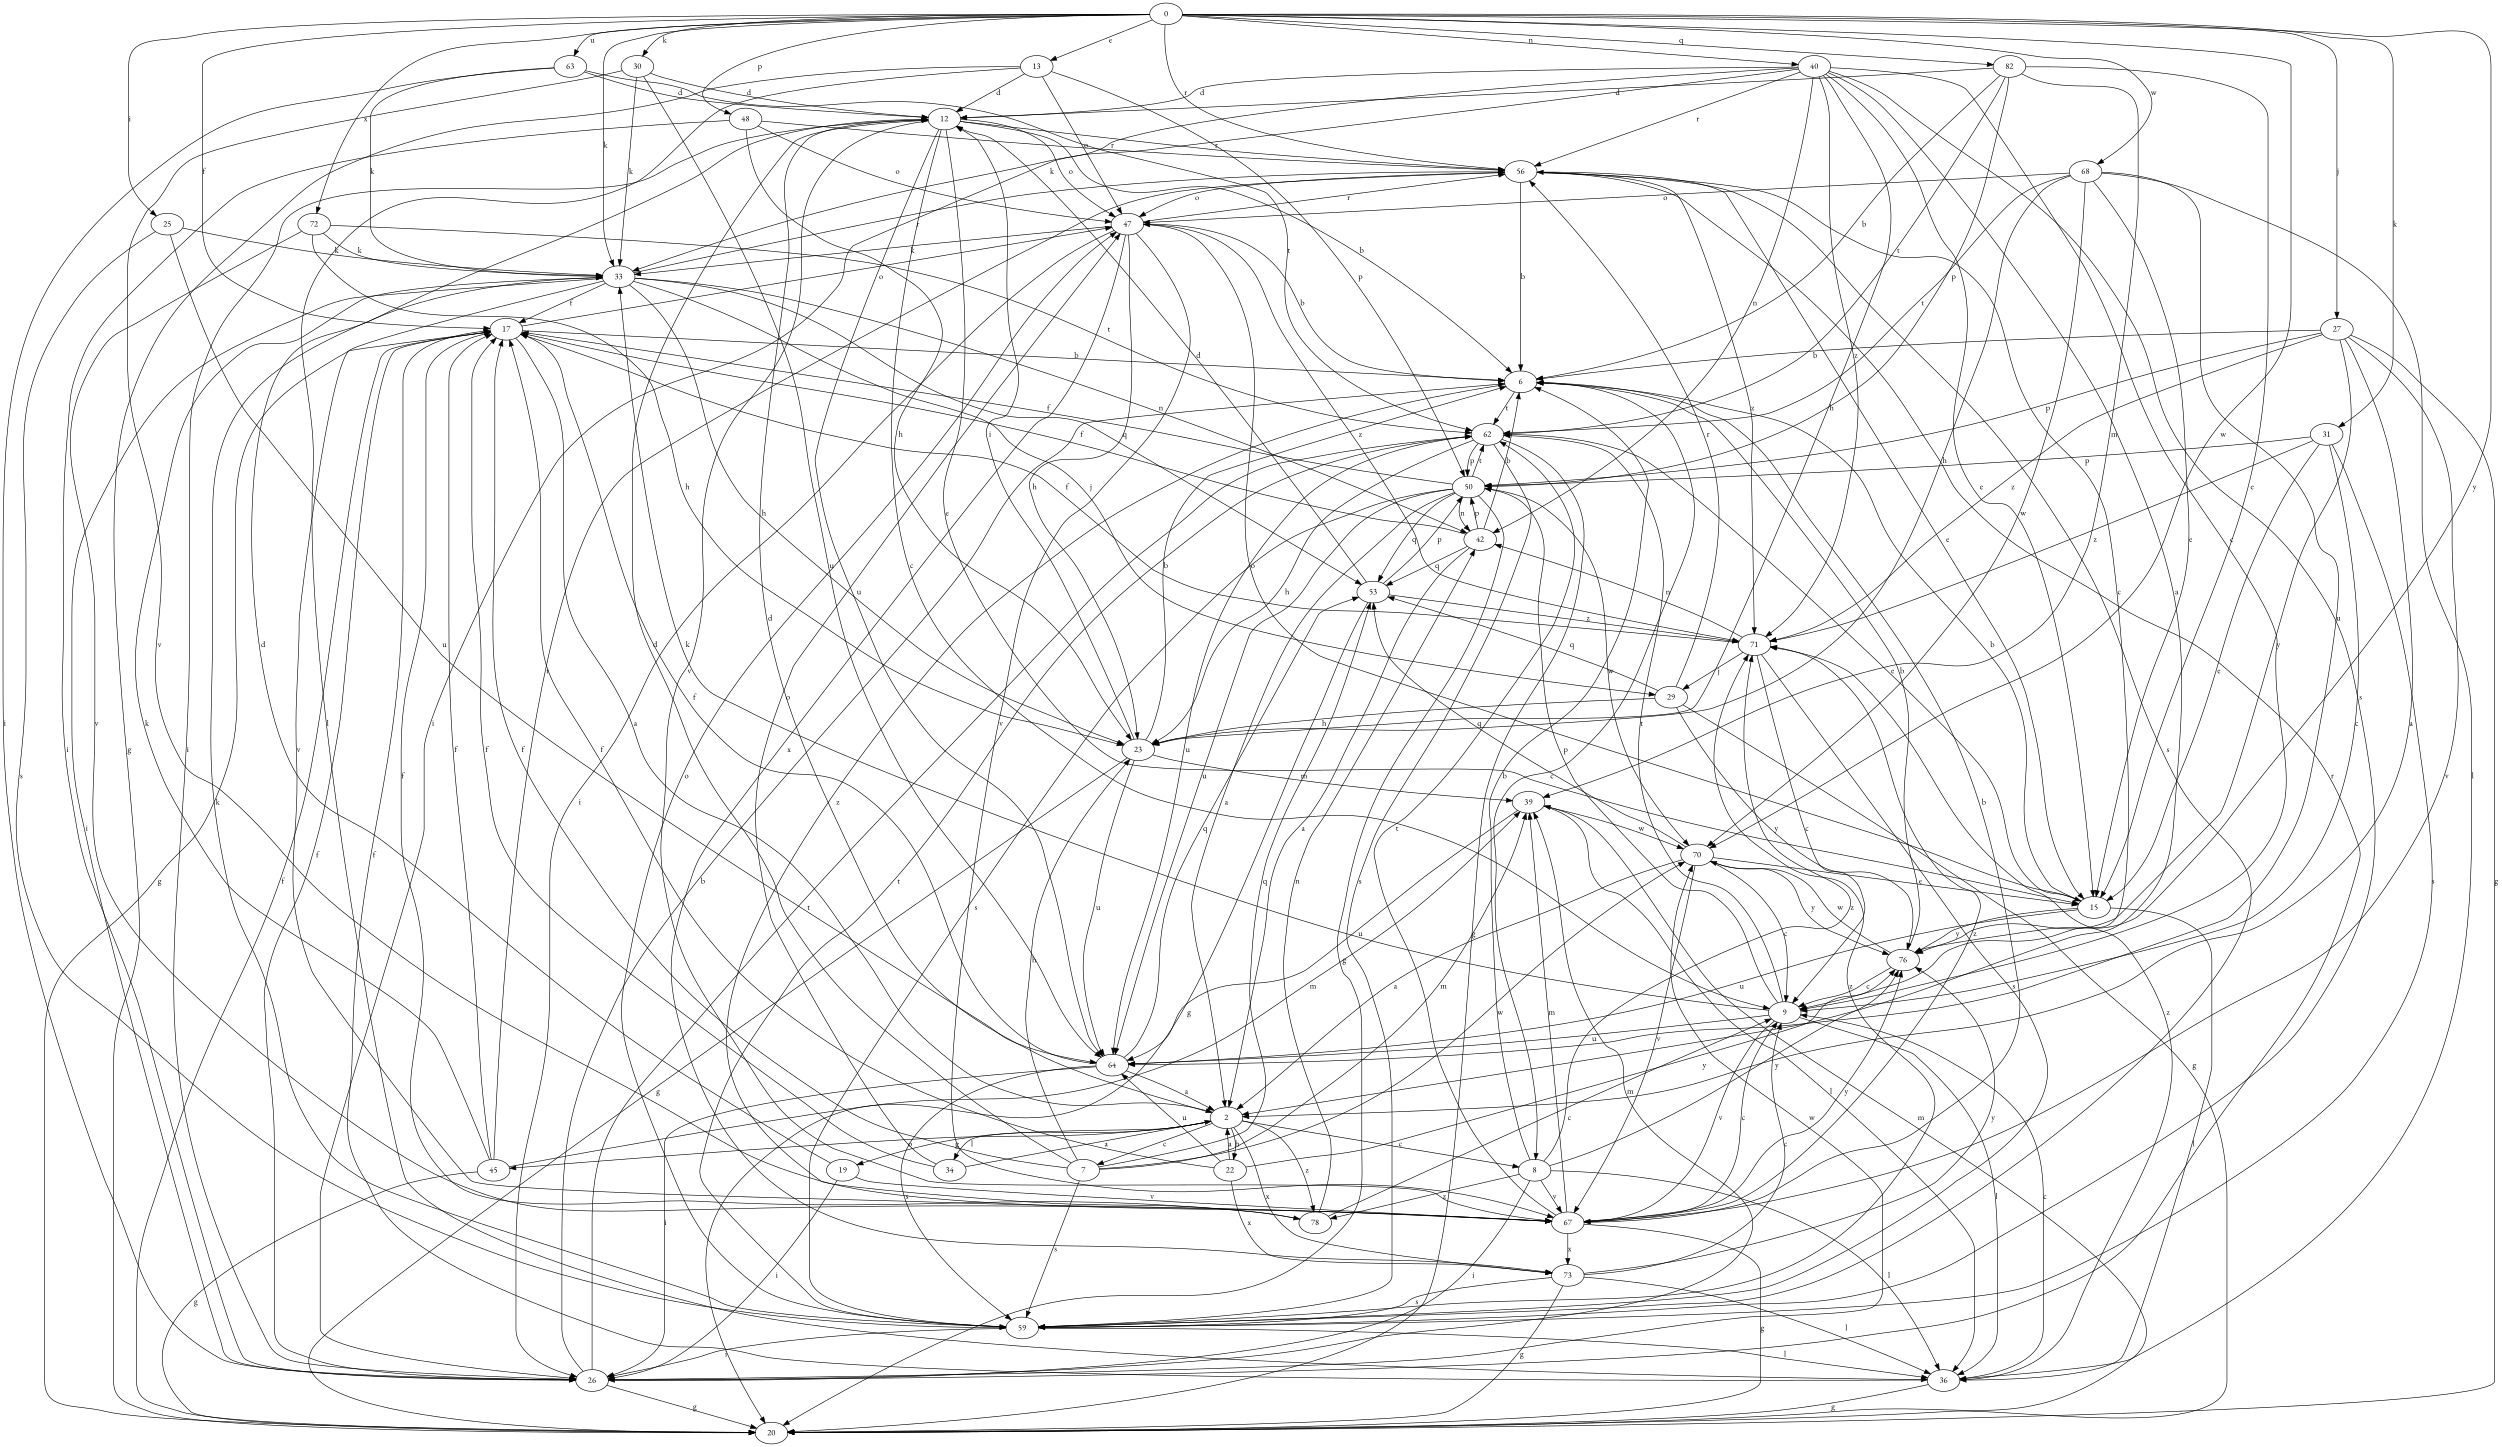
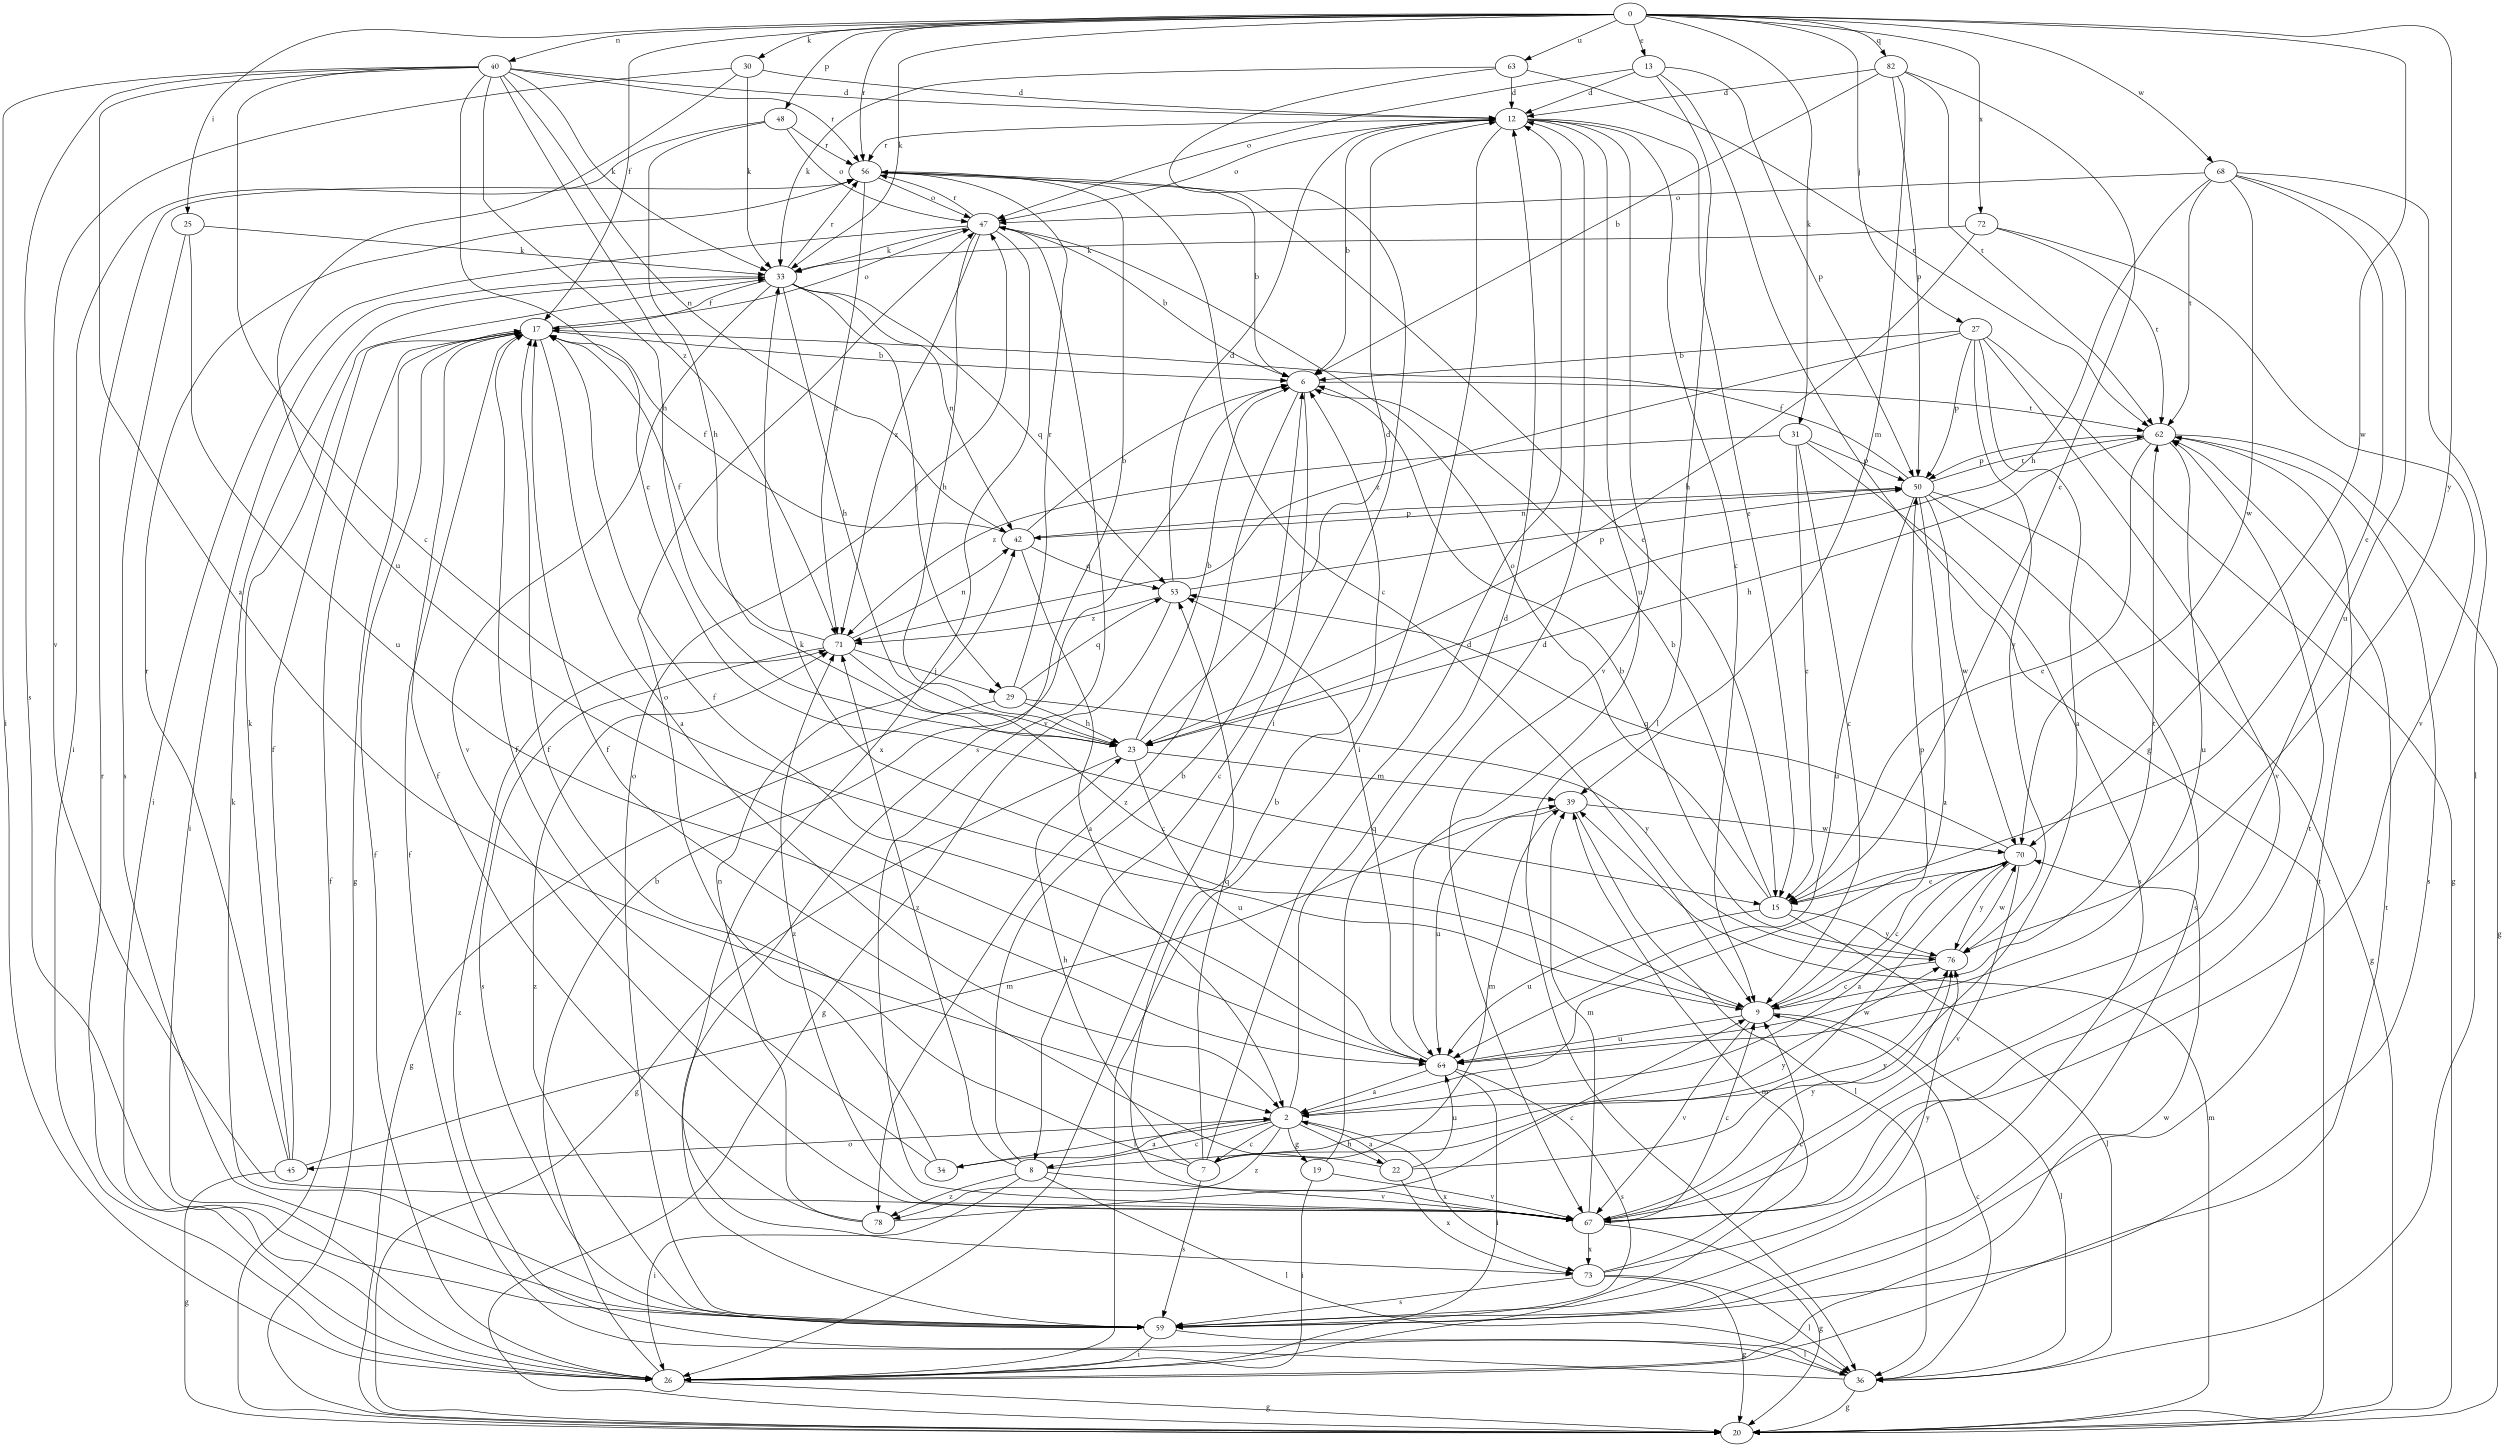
edge "23" -> "12": label "i" -> "d"
edge "50" -> "53": removed, label "q"
